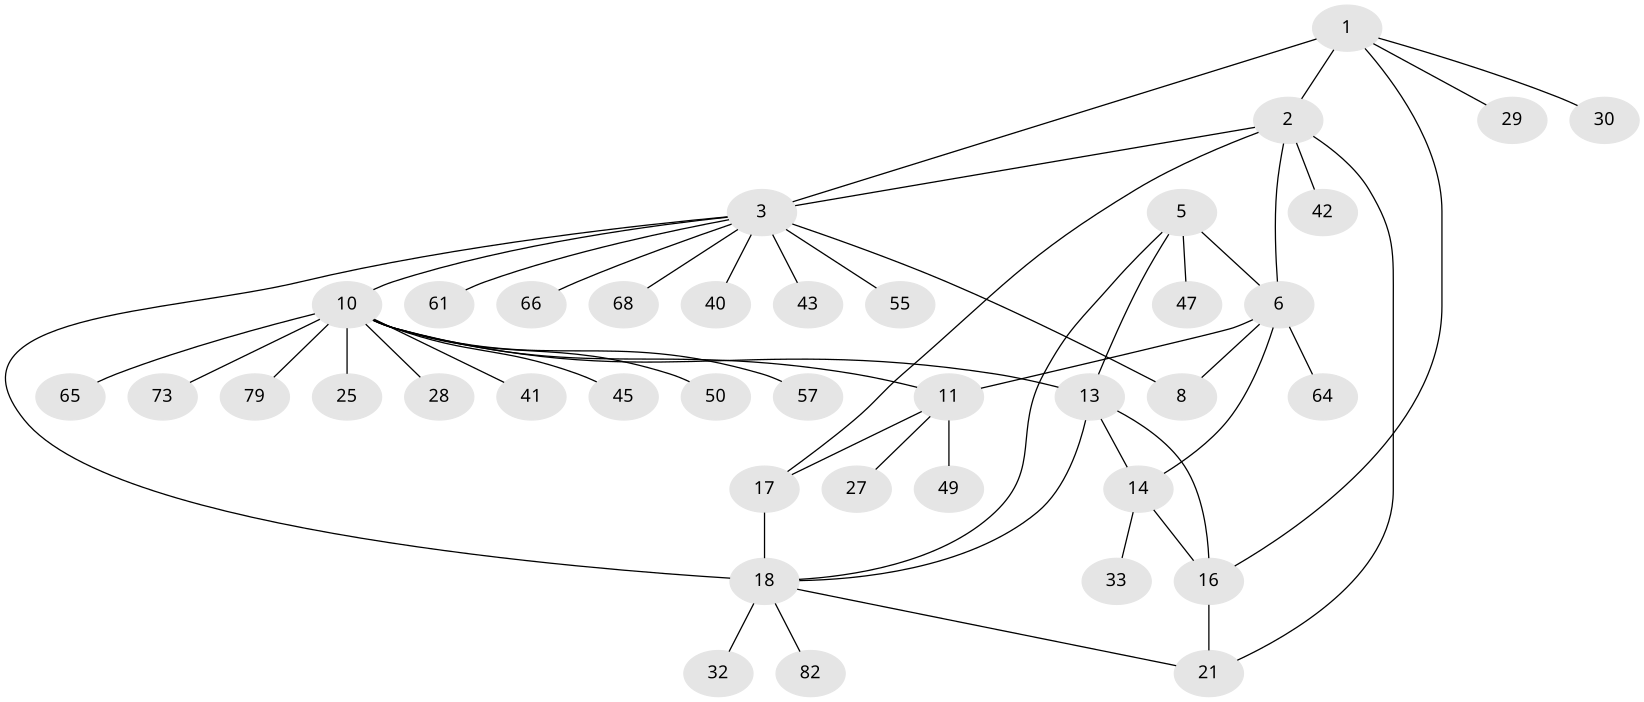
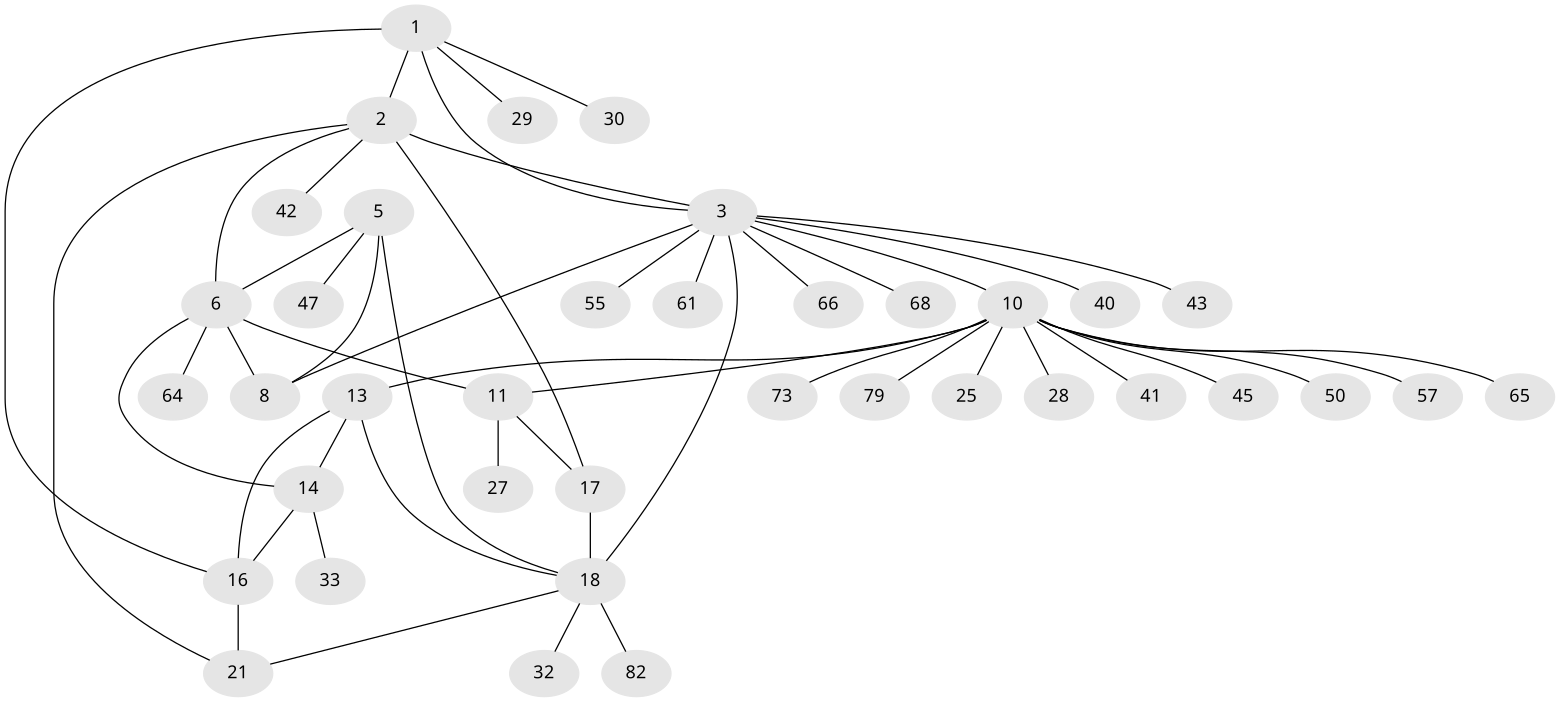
edge "5" -- "13": now "5" -- "8"
node "49": removed
